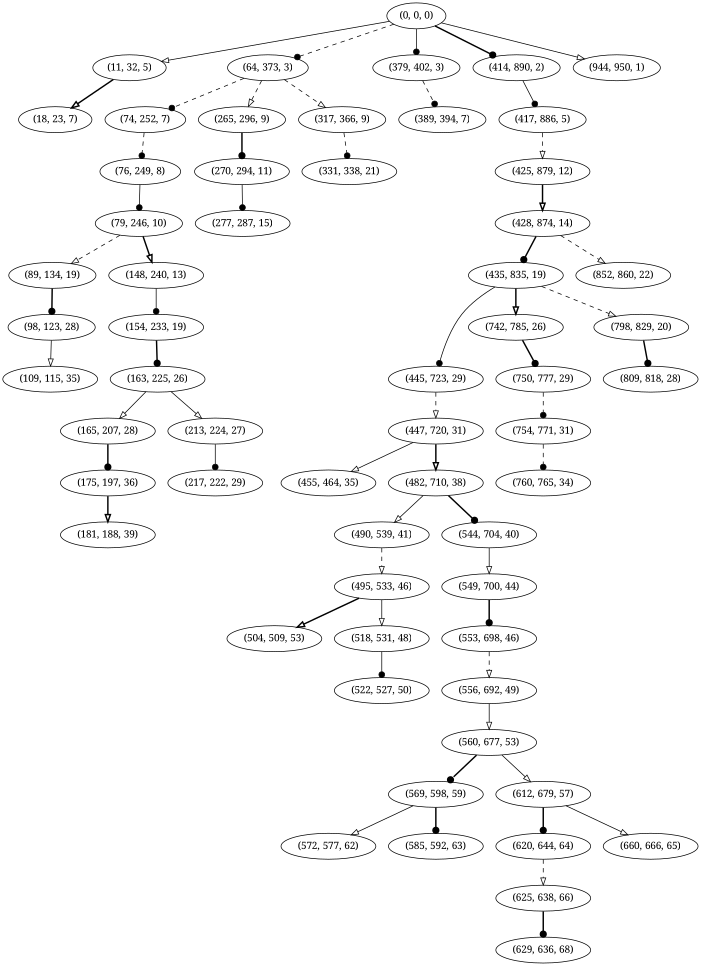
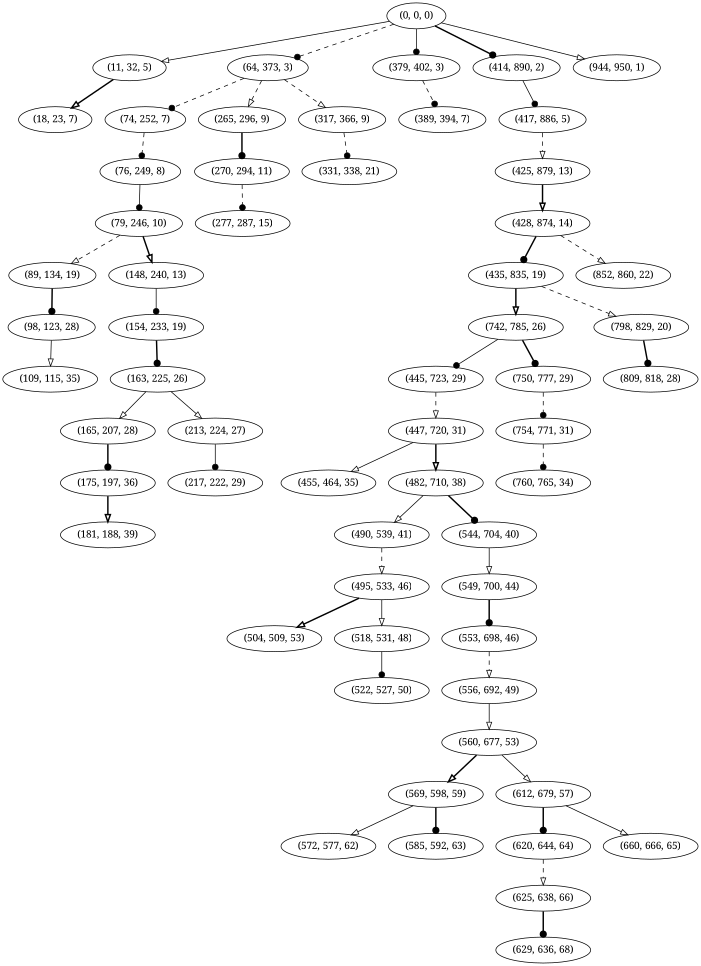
node "(425, 879, 12)": label "(425, 879, 12)" -> "(425, 879, 13)"
edge "(270, 294, 11)" -> "(277, 287, 15)": style solid -> dashed
edge "(435, 835, 19)" -> "(445, 723, 29)": now "(742, 785, 26)" -> "(445, 723, 29)"
edge "(560, 677, 53)" -> "(569, 598, 59)": arrowhead dot -> onormal
